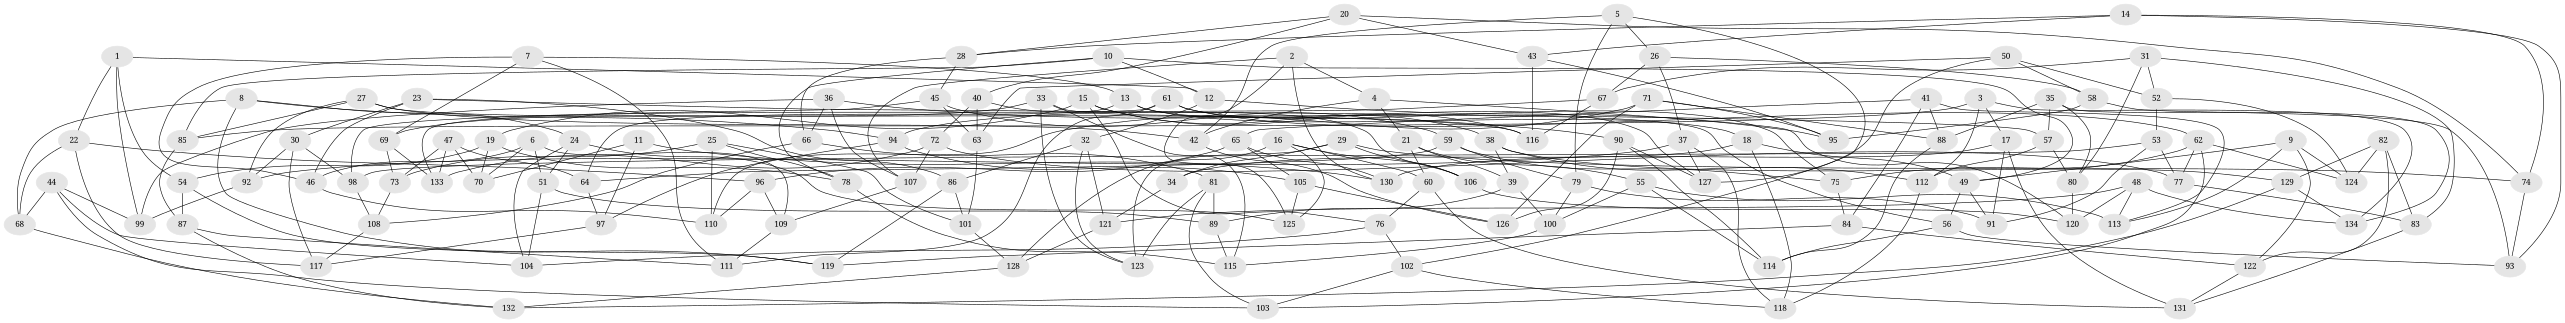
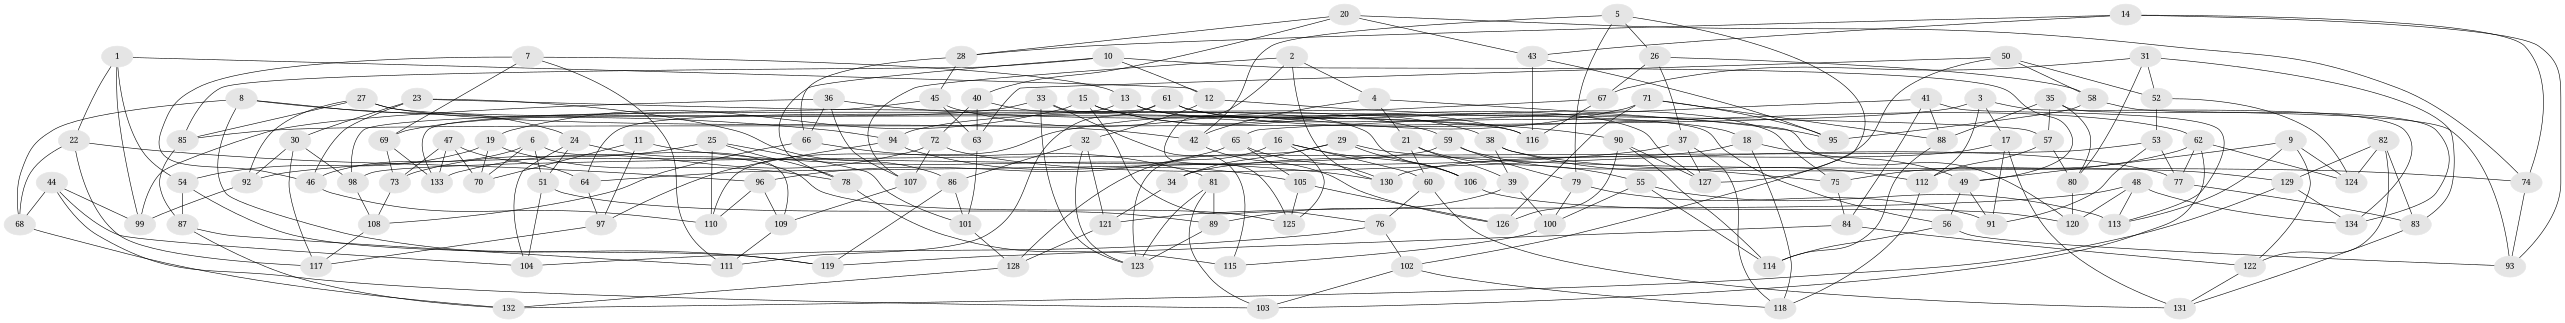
edge "89" -- "115": now "89" -- "123"
